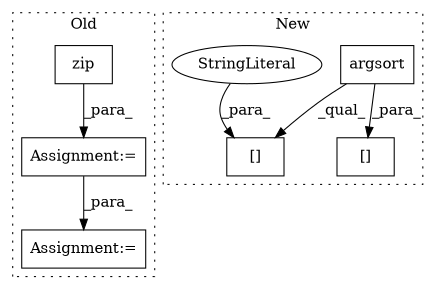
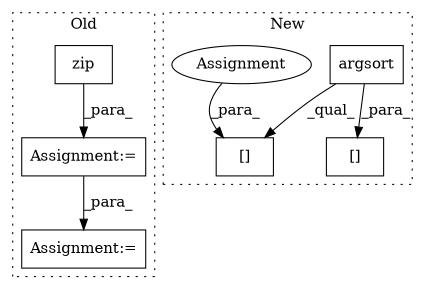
node "StringLiteral": label "StringLiteral" -> "Assignment"
